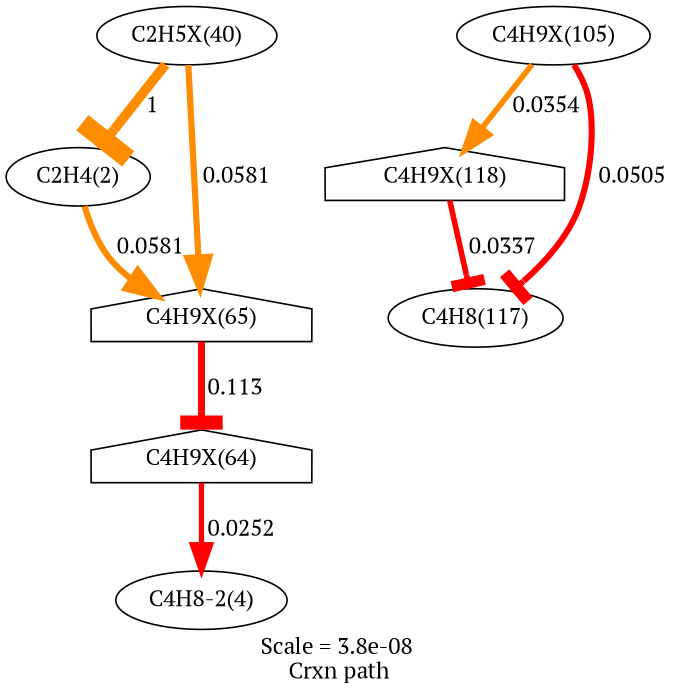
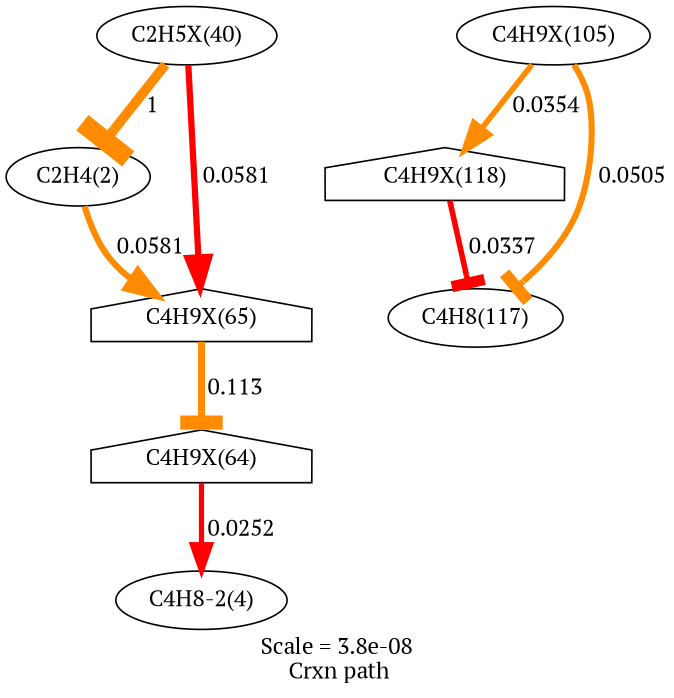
edge "C2H5X(40)" -> "C4H9X(65)": color darkorange -> red
edge "C4H9X(105)" -> "C4H8(117)": color red -> darkorange
edge "C4H9X(65)" -> "C4H9X(64)": color red -> darkorange
